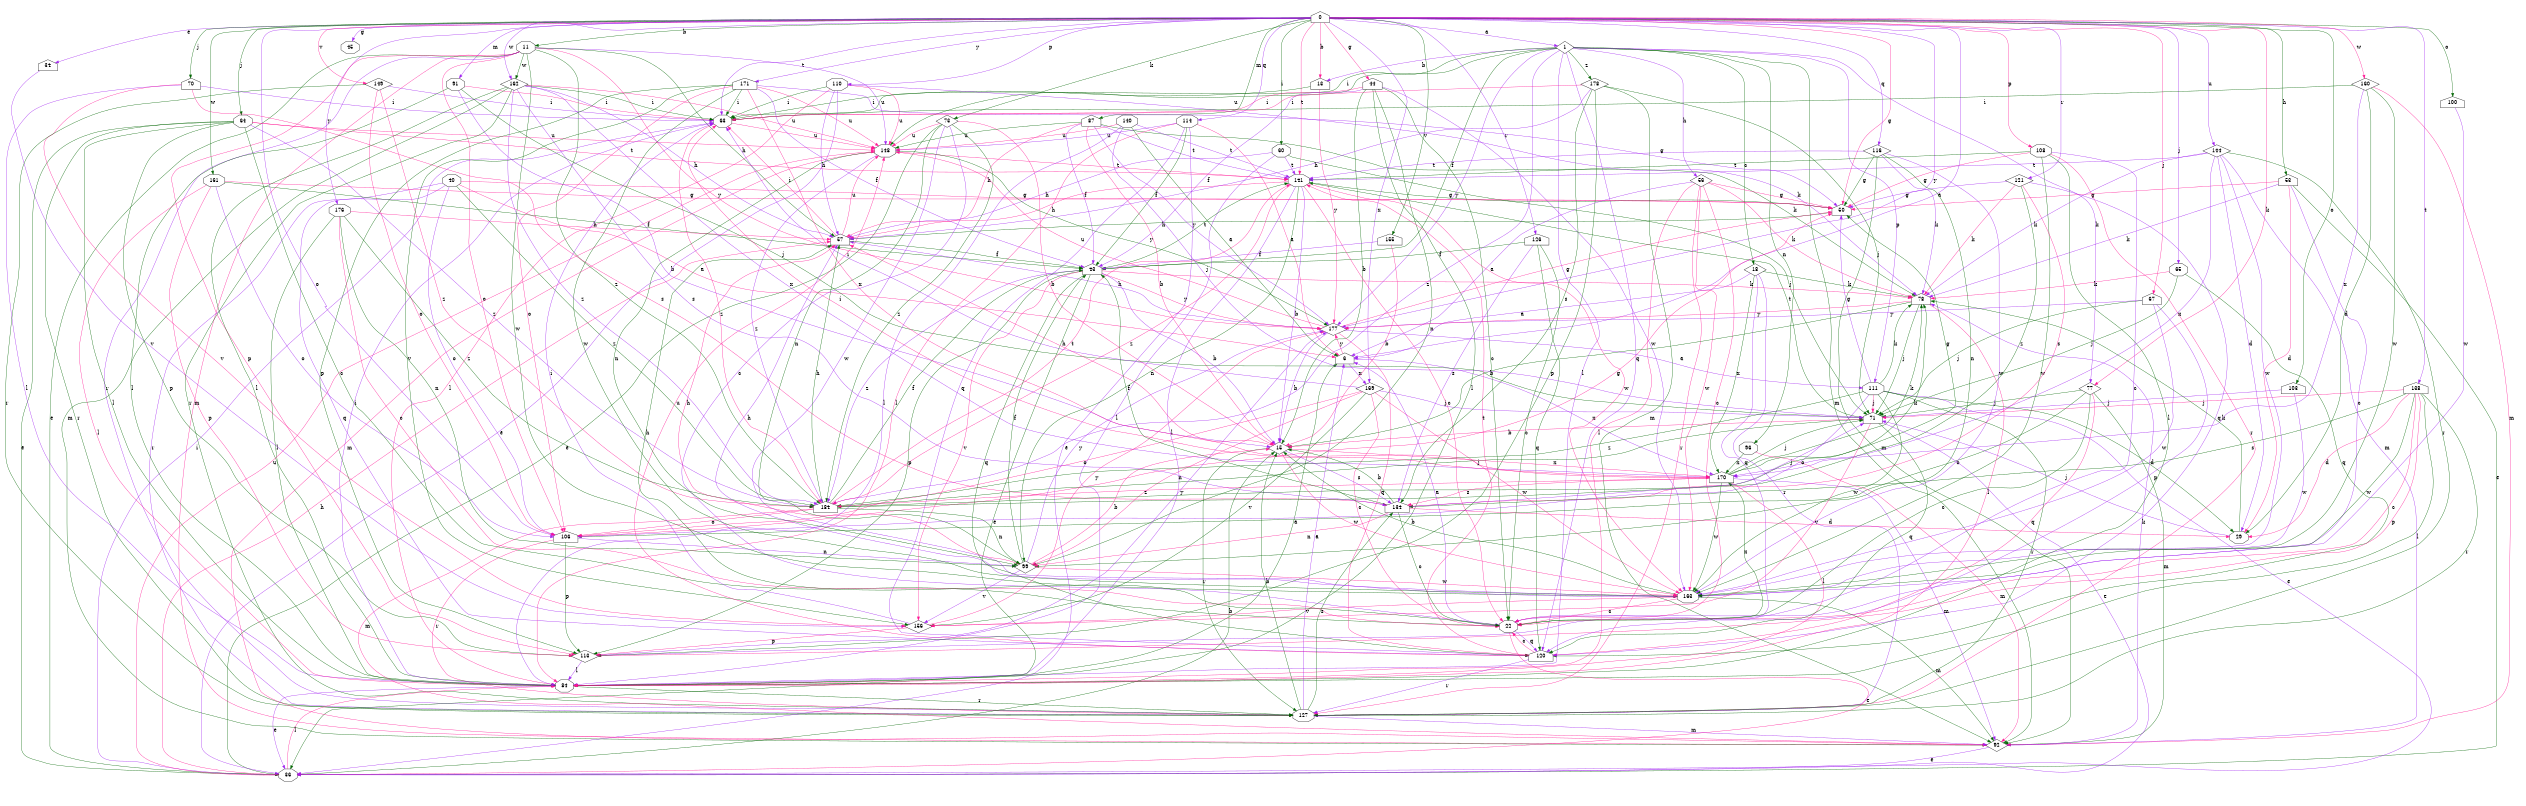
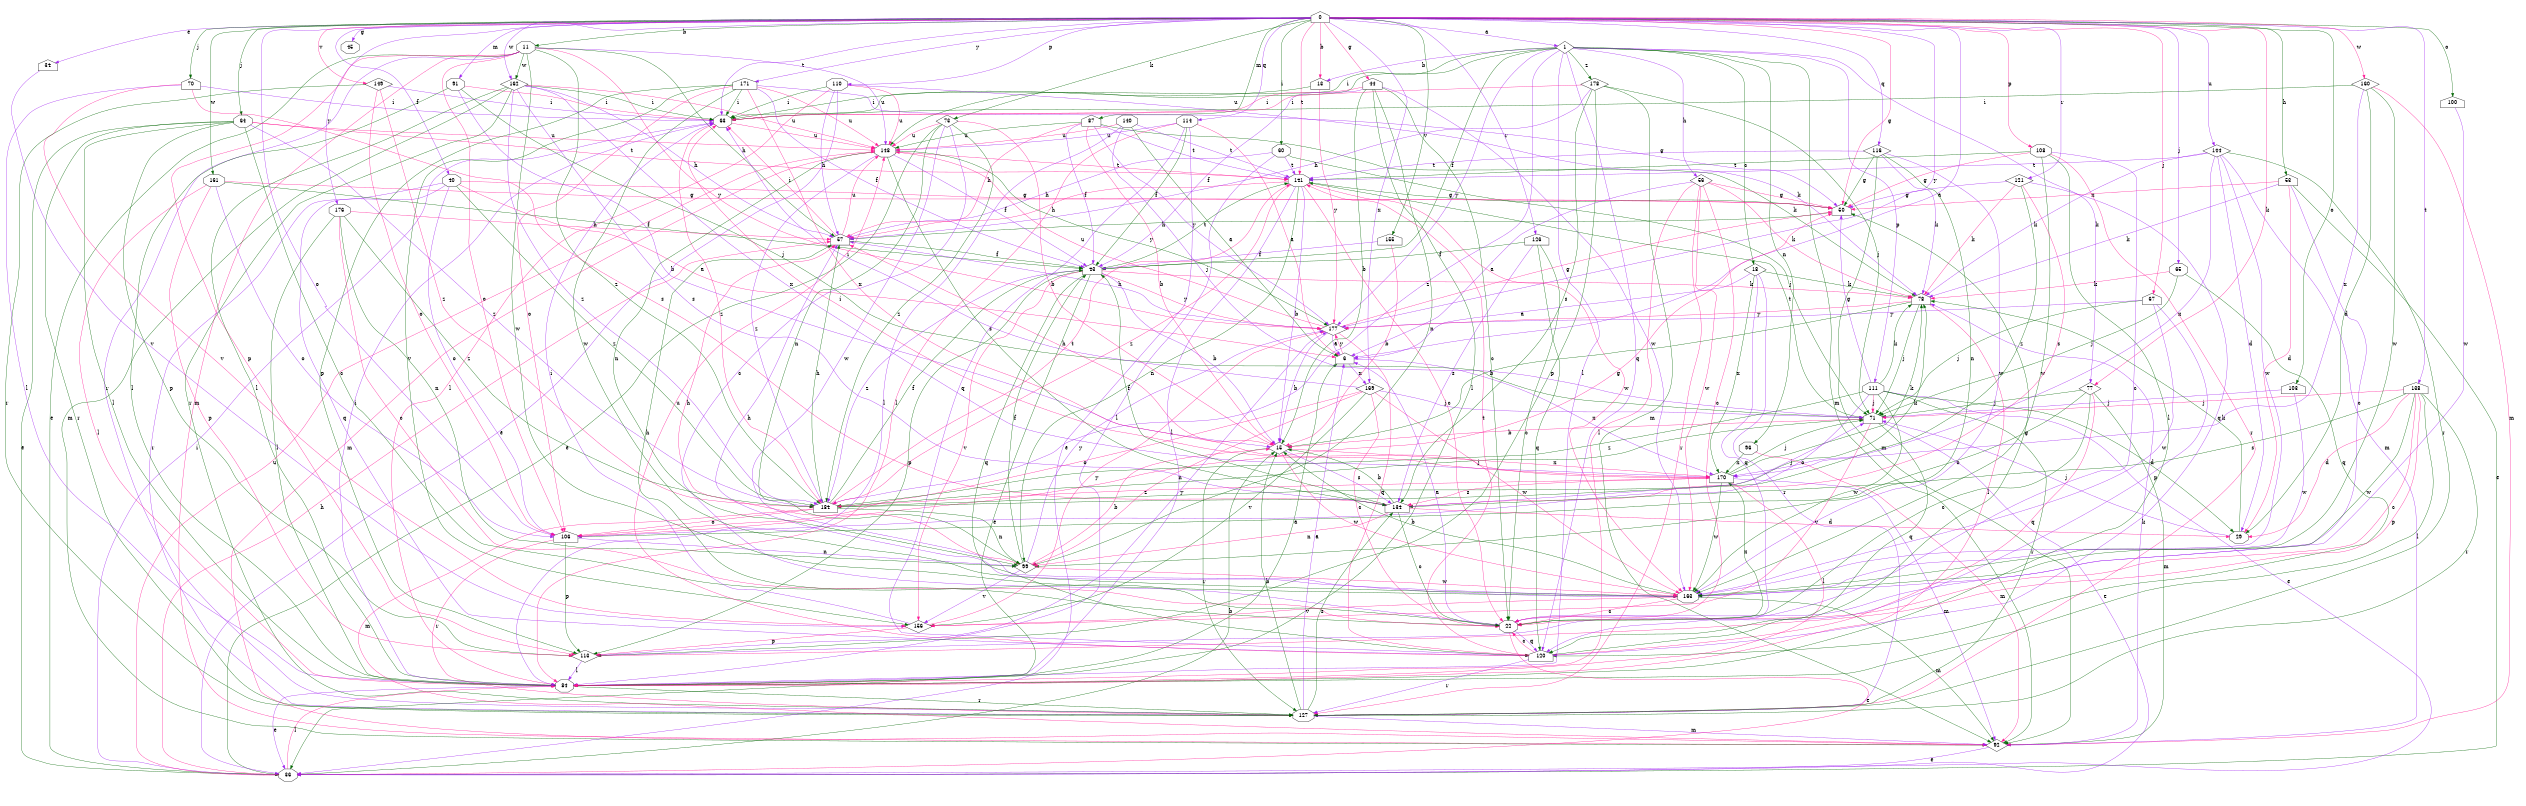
edge "0" -> "40": added, label "f"
edge "53" -> "50": label "g" -> "x"
edge "148" -> "43": added, label "f"
edge "177" -> "111": now "177" -> "6"
edge "148" -> "134": added, label "s"
edge "170" -> "50": now "120" -> "50"
